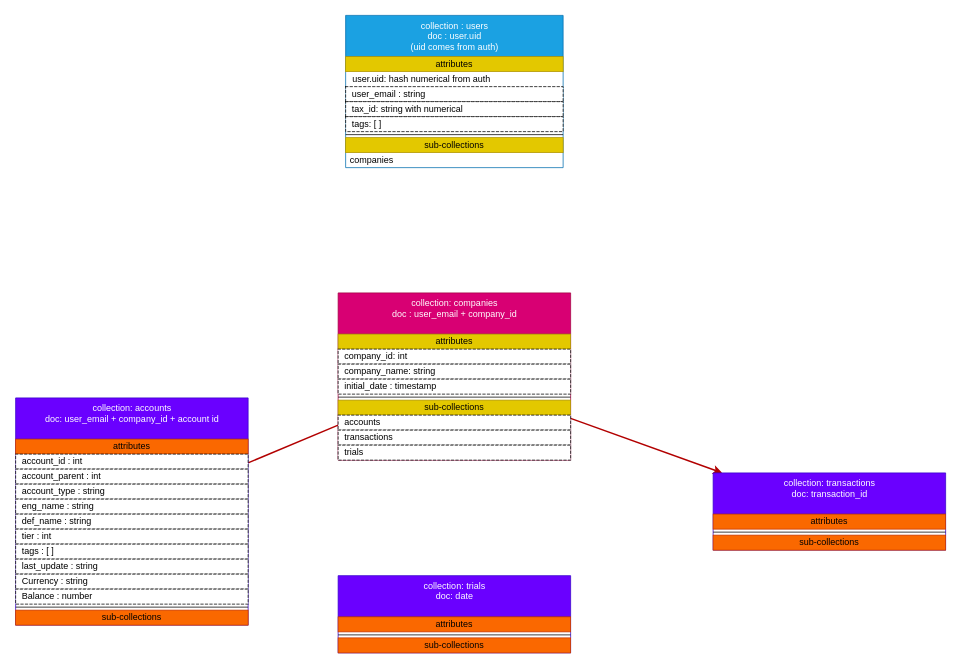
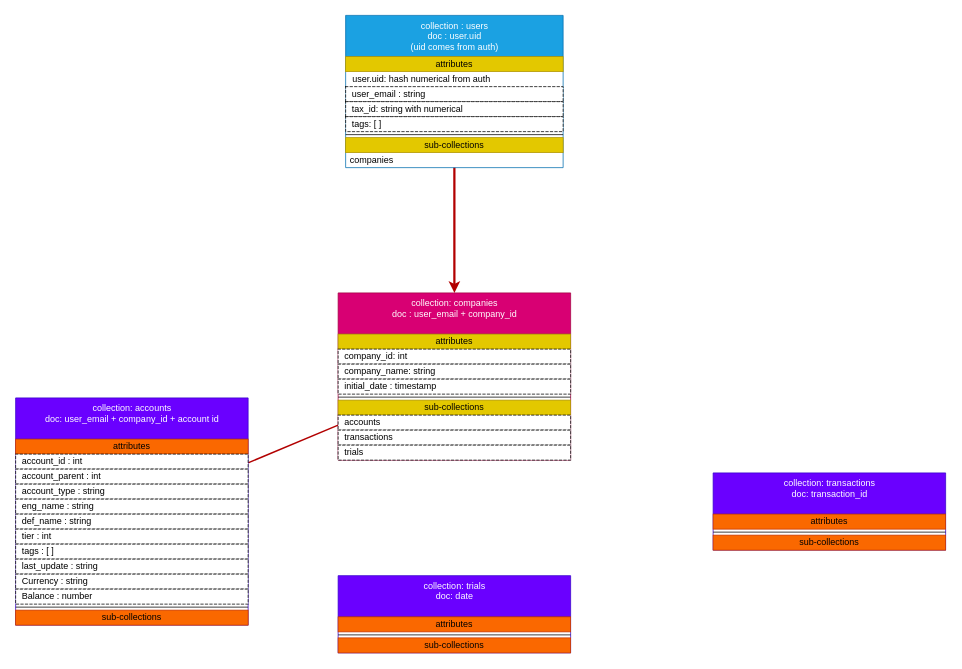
edge "collection : users doc : user.uid (uid comes from auth)" -> "collection: companies doc : user_email + company_id": added
edge "collection: companies doc : user_email + company_id" -> "collection: transactions doc: transaction_id": removed
